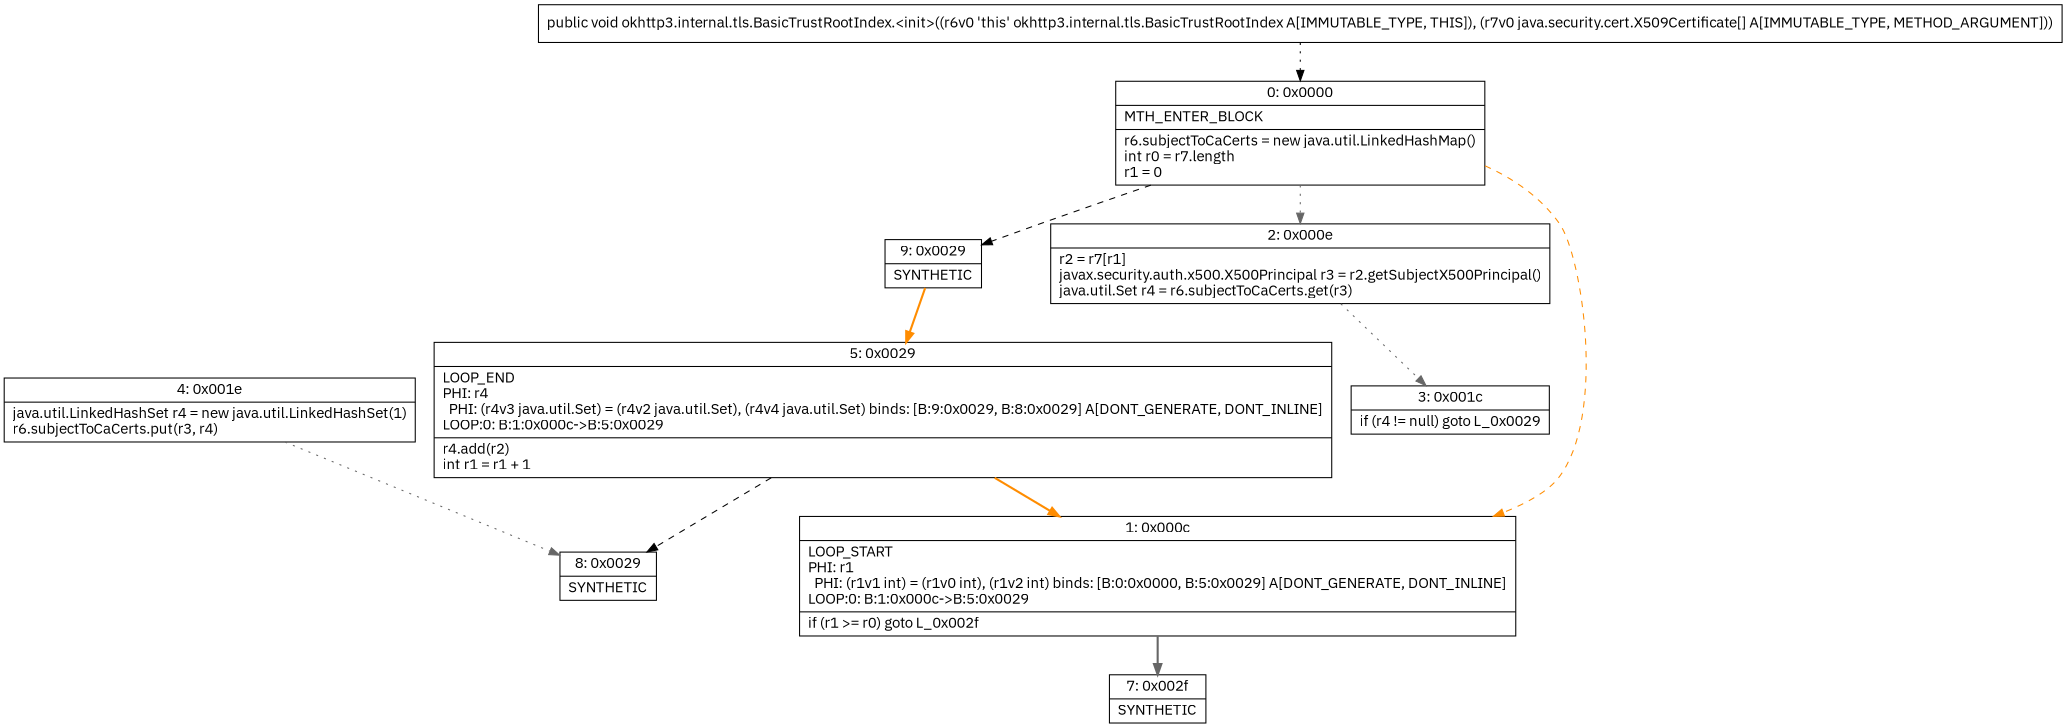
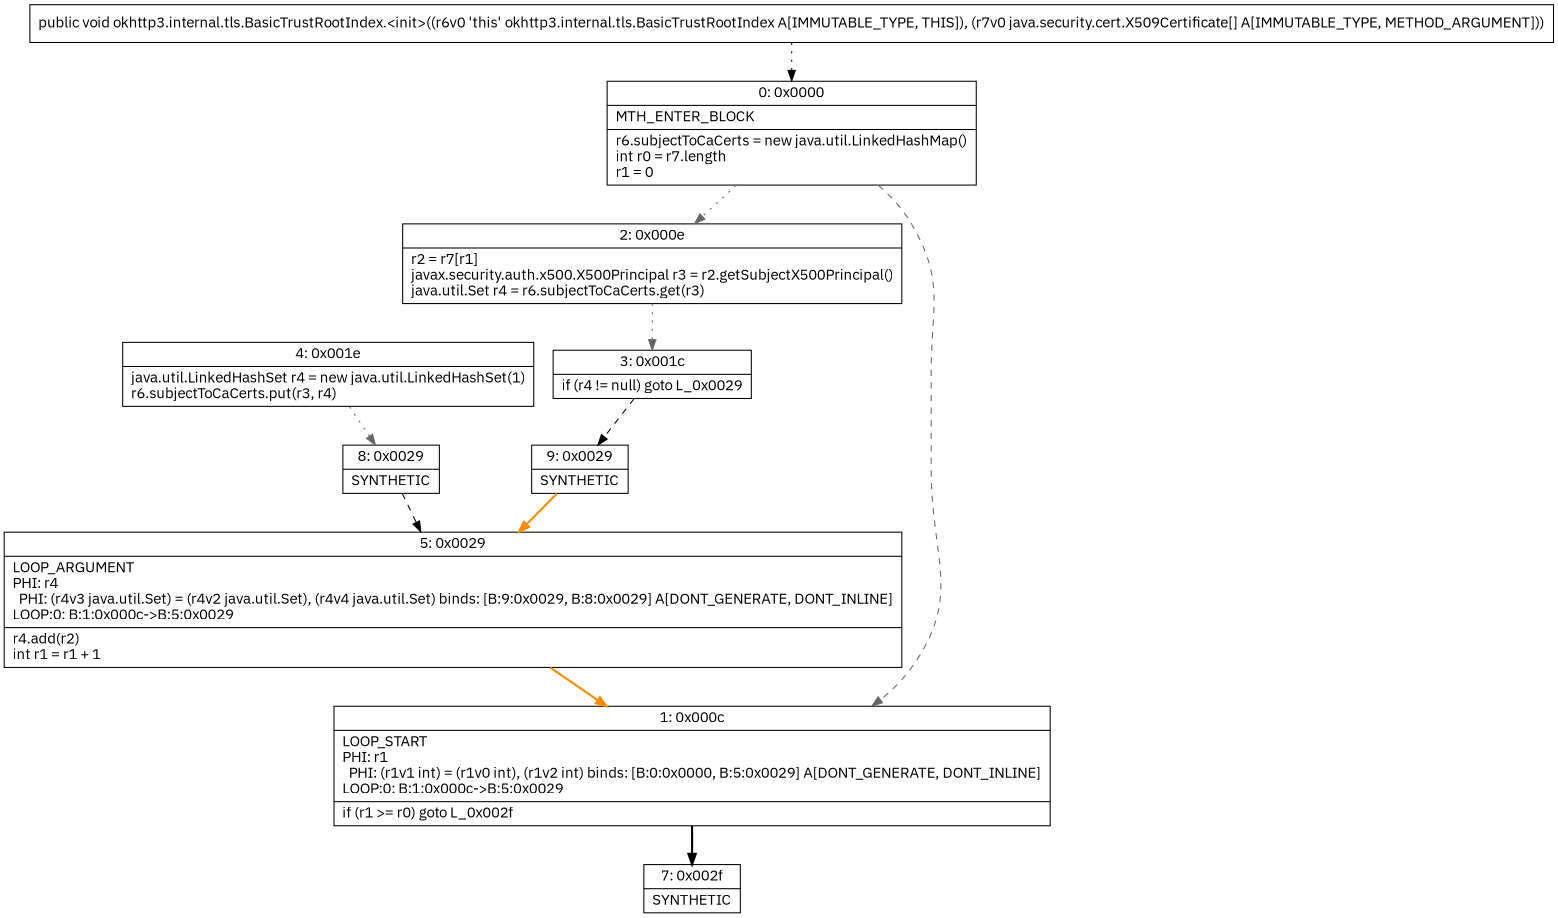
edge "0: 0x0000" -> "9: 0x0029": now "3: 0x001c" -> "9: 0x0029"
edge "0: 0x0000" -> "1: 0x000c": color darkorange -> gray40
node "5: 0x0029": text "LOOP_END" -> "LOOP_ARGUMENT"
edge "5: 0x0029" -> "8: 0x0029": reversed
edge "1: 0x000c" -> "7: 0x002f": color gray40 -> black
